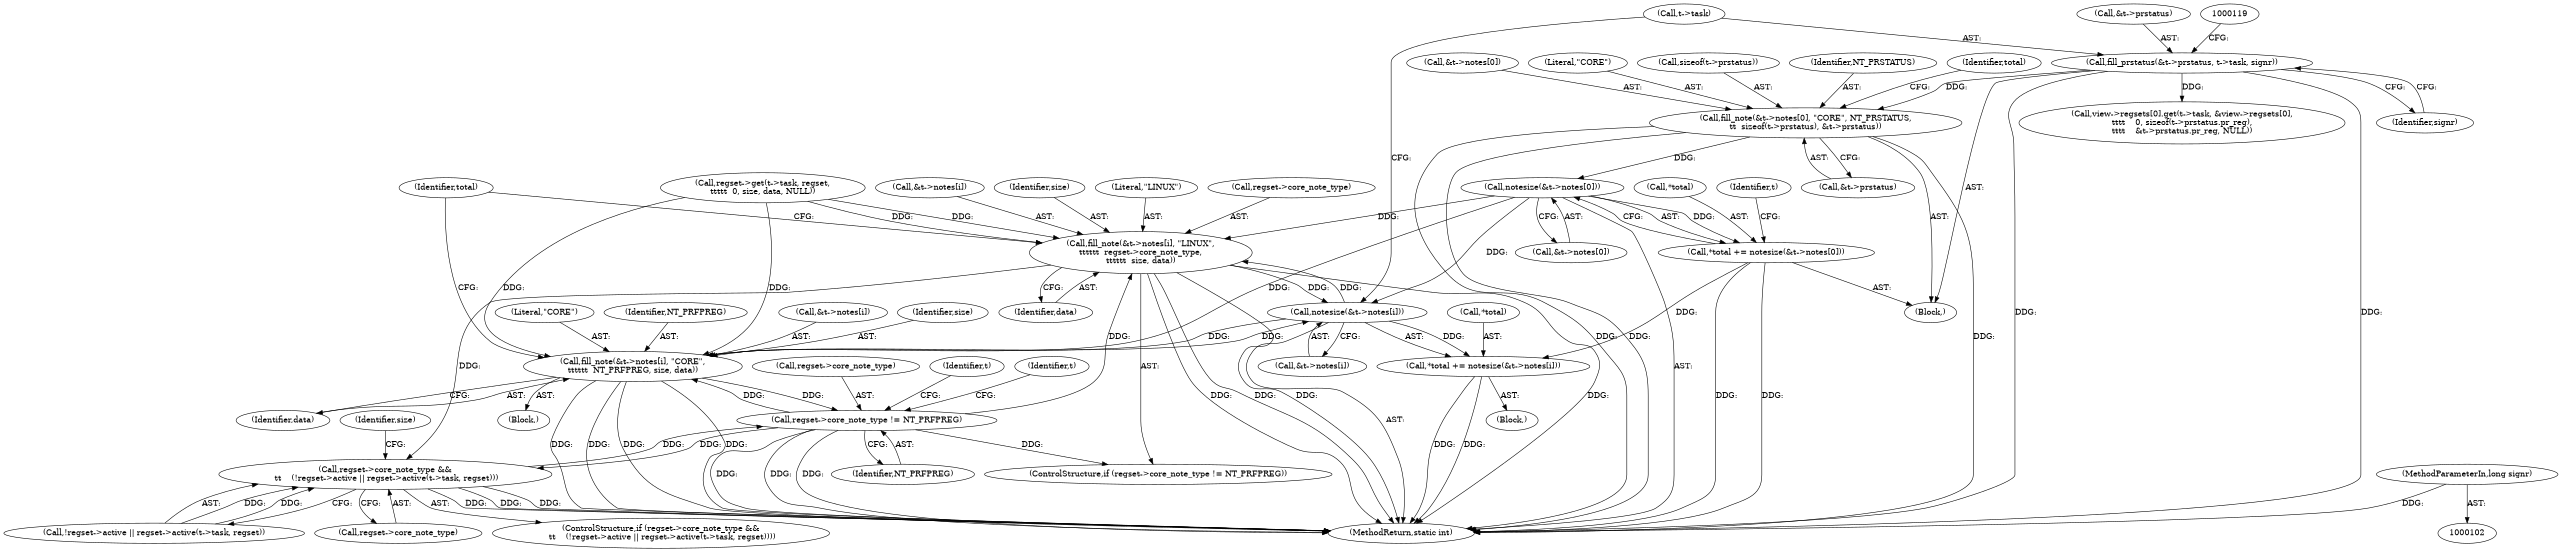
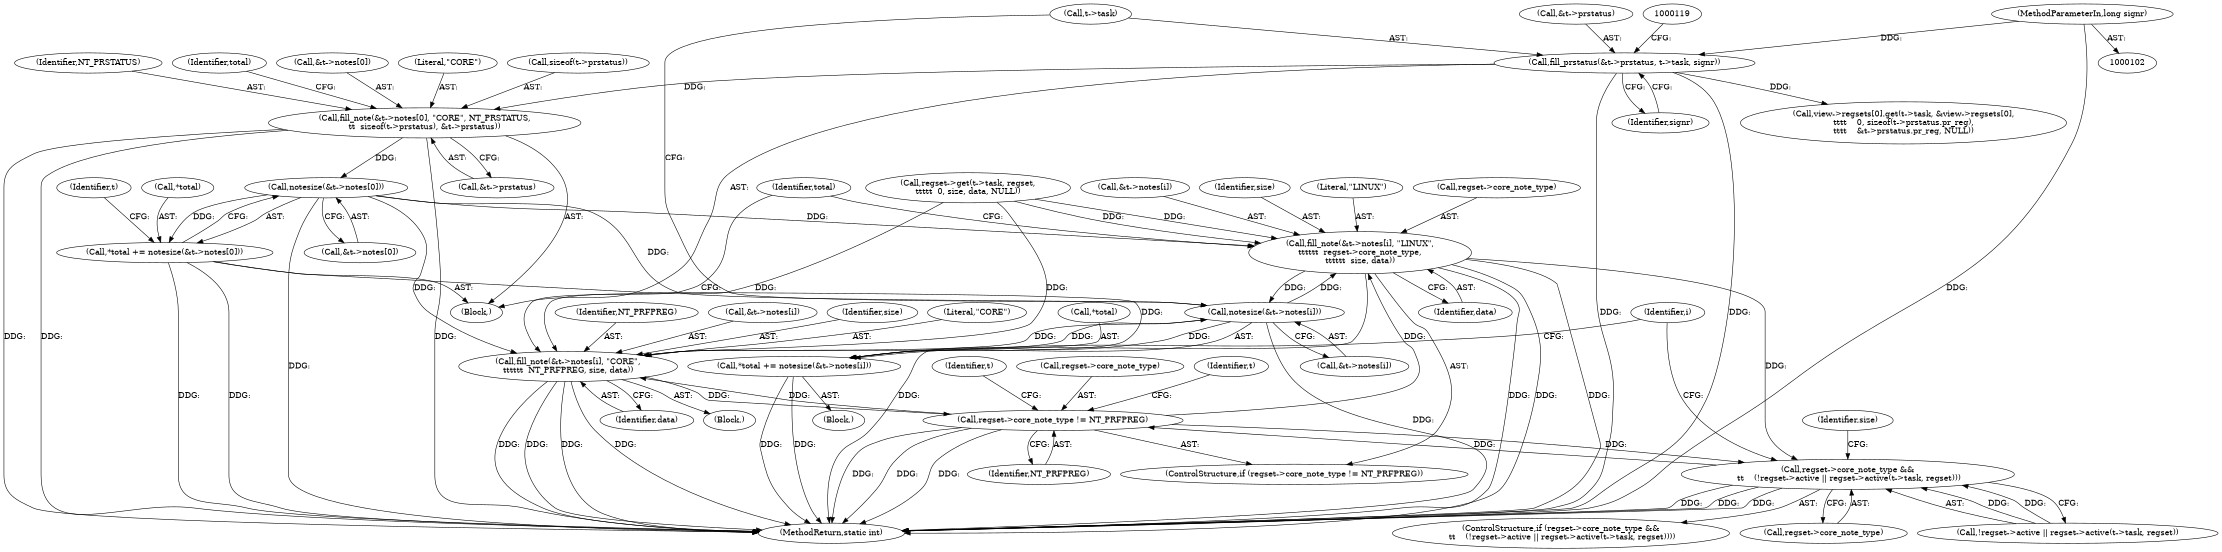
edge "(MethodParameterIn,long signr)" -> "(Call,fill_prstatus(&t->prstatus, t->task, signr))": added, label "DDG:"
node "(Identifier,i)": added
edge "(Call,notesize(&t->notes[0]))" -> "(MethodReturn,static int)": label "AST: " -> "DDG: "
edge "(Call,notesize(&t->notes[i]))" -> "(MethodReturn,static int)": label "AST: " -> "DDG: "
edge "(Call,regset->core_note_type != NT_PRFPREG)" -> "(ControlStructure,if (regset->core_note_type != NT_PRFPREG))": label "DDG: " -> "AST: "
